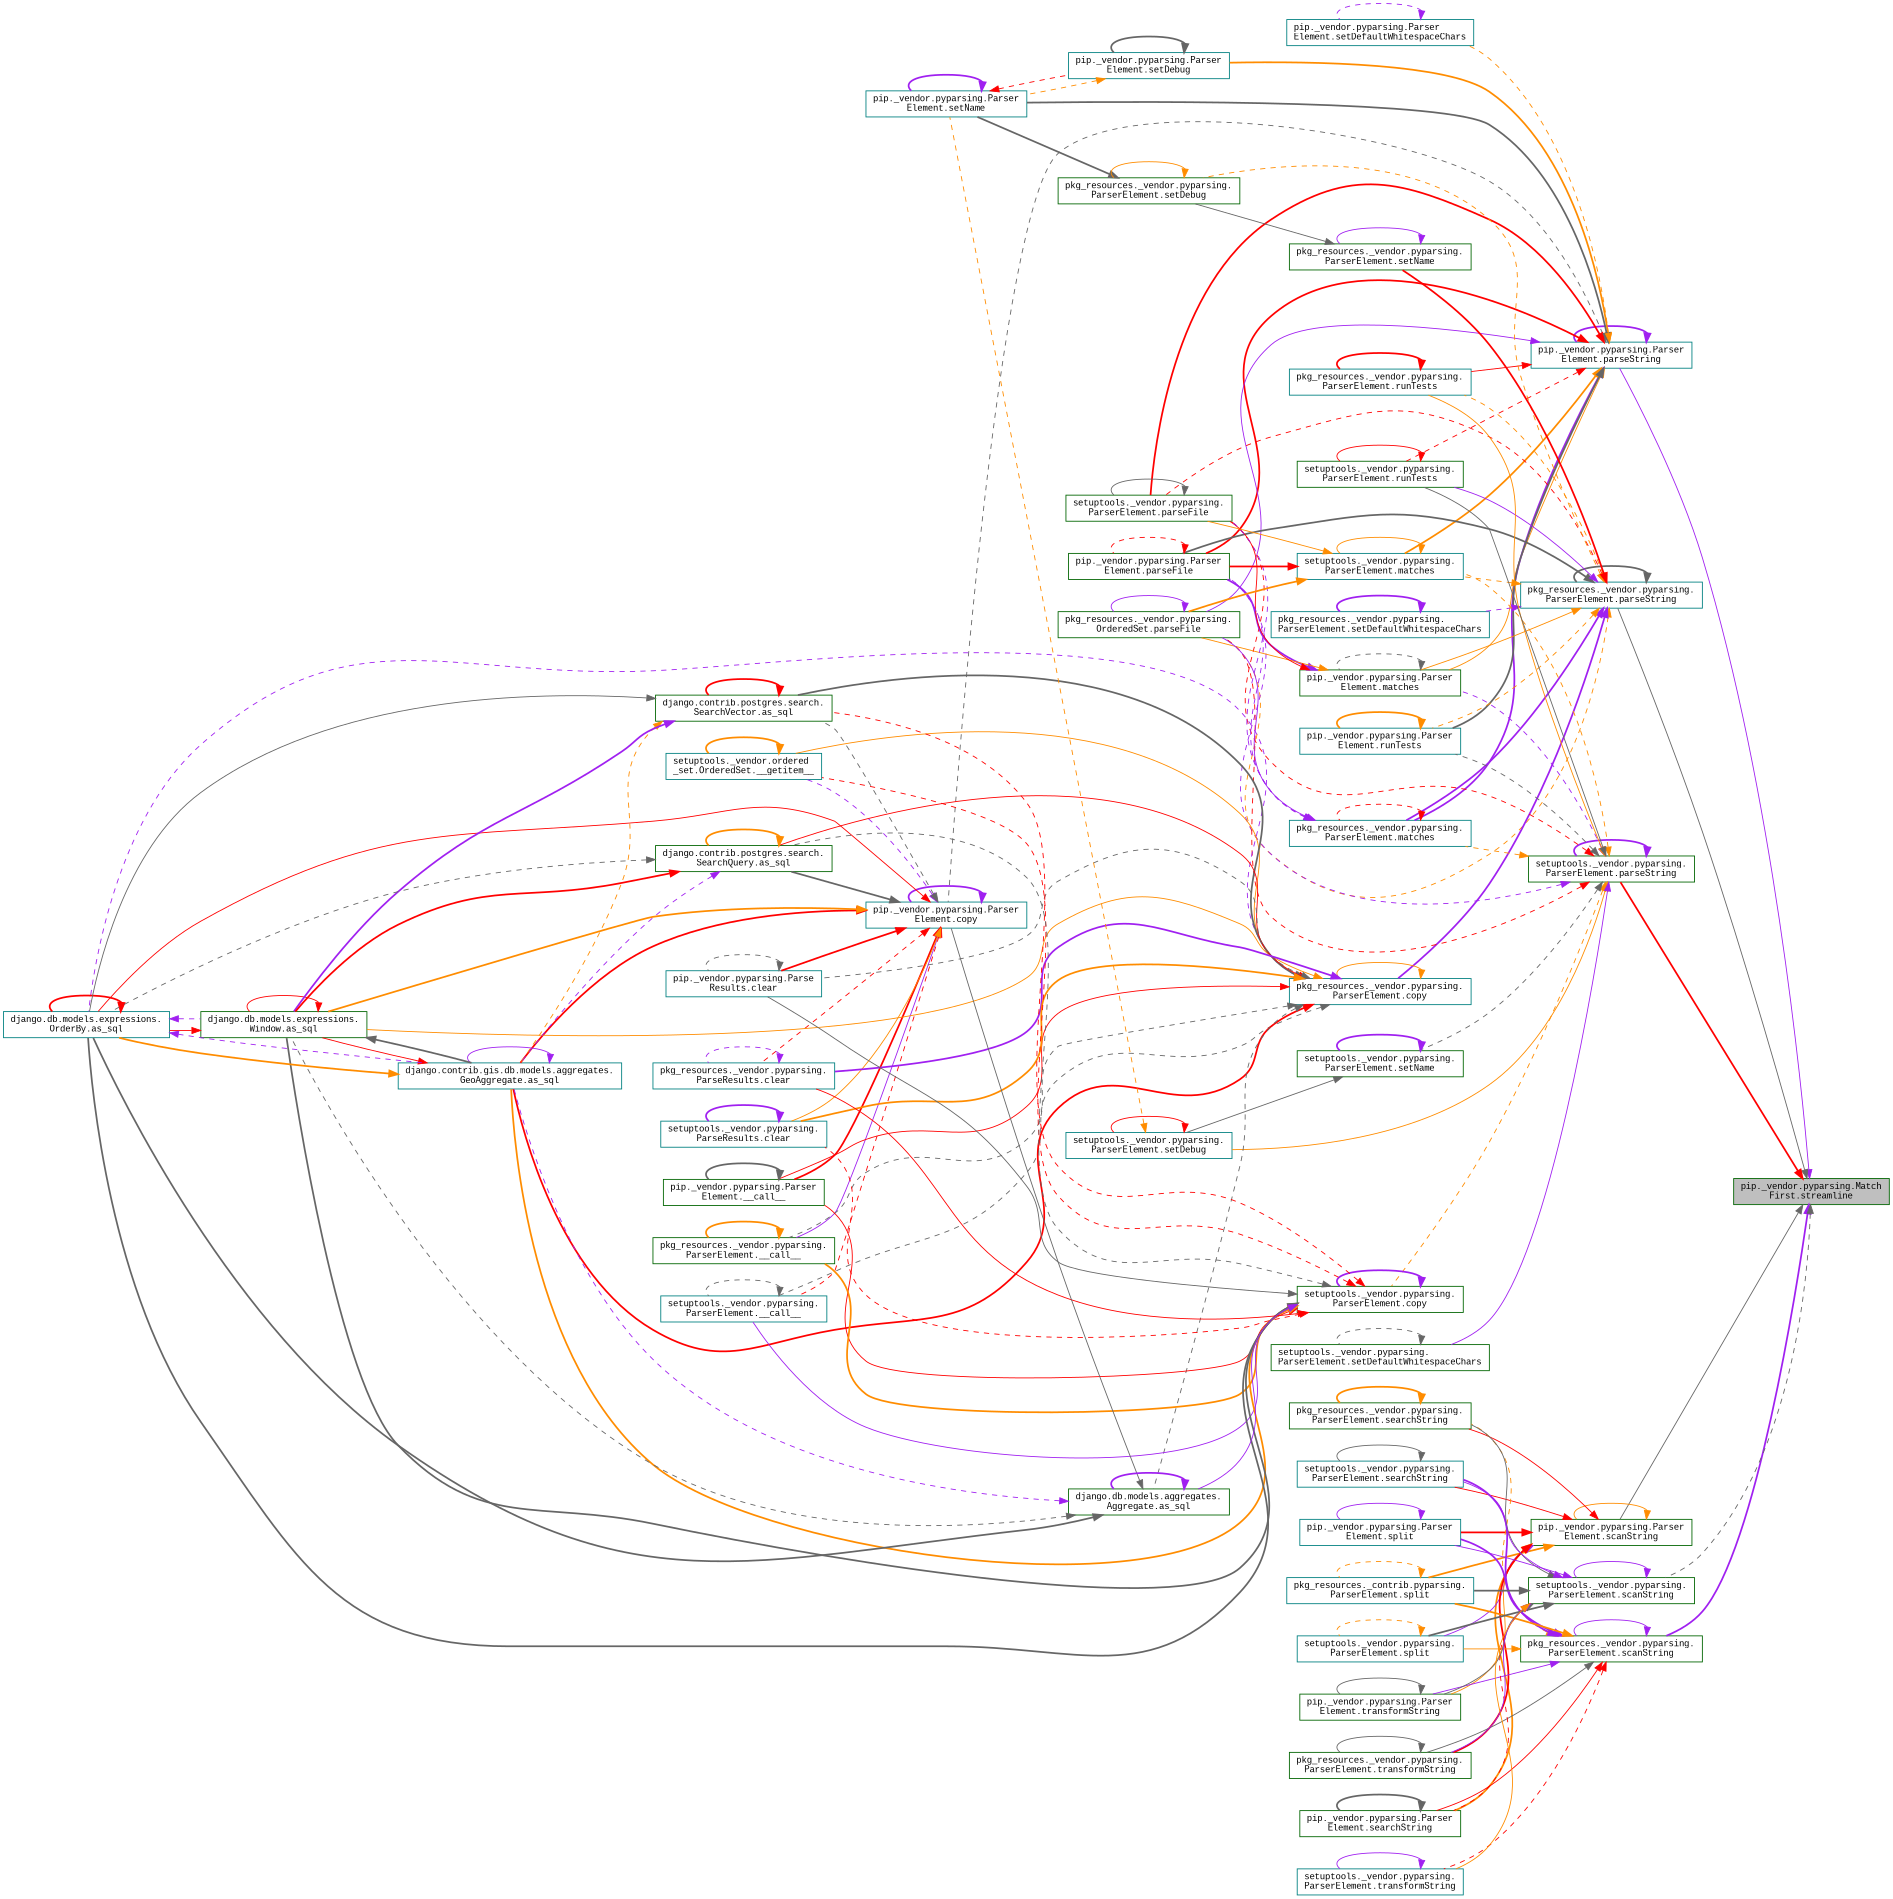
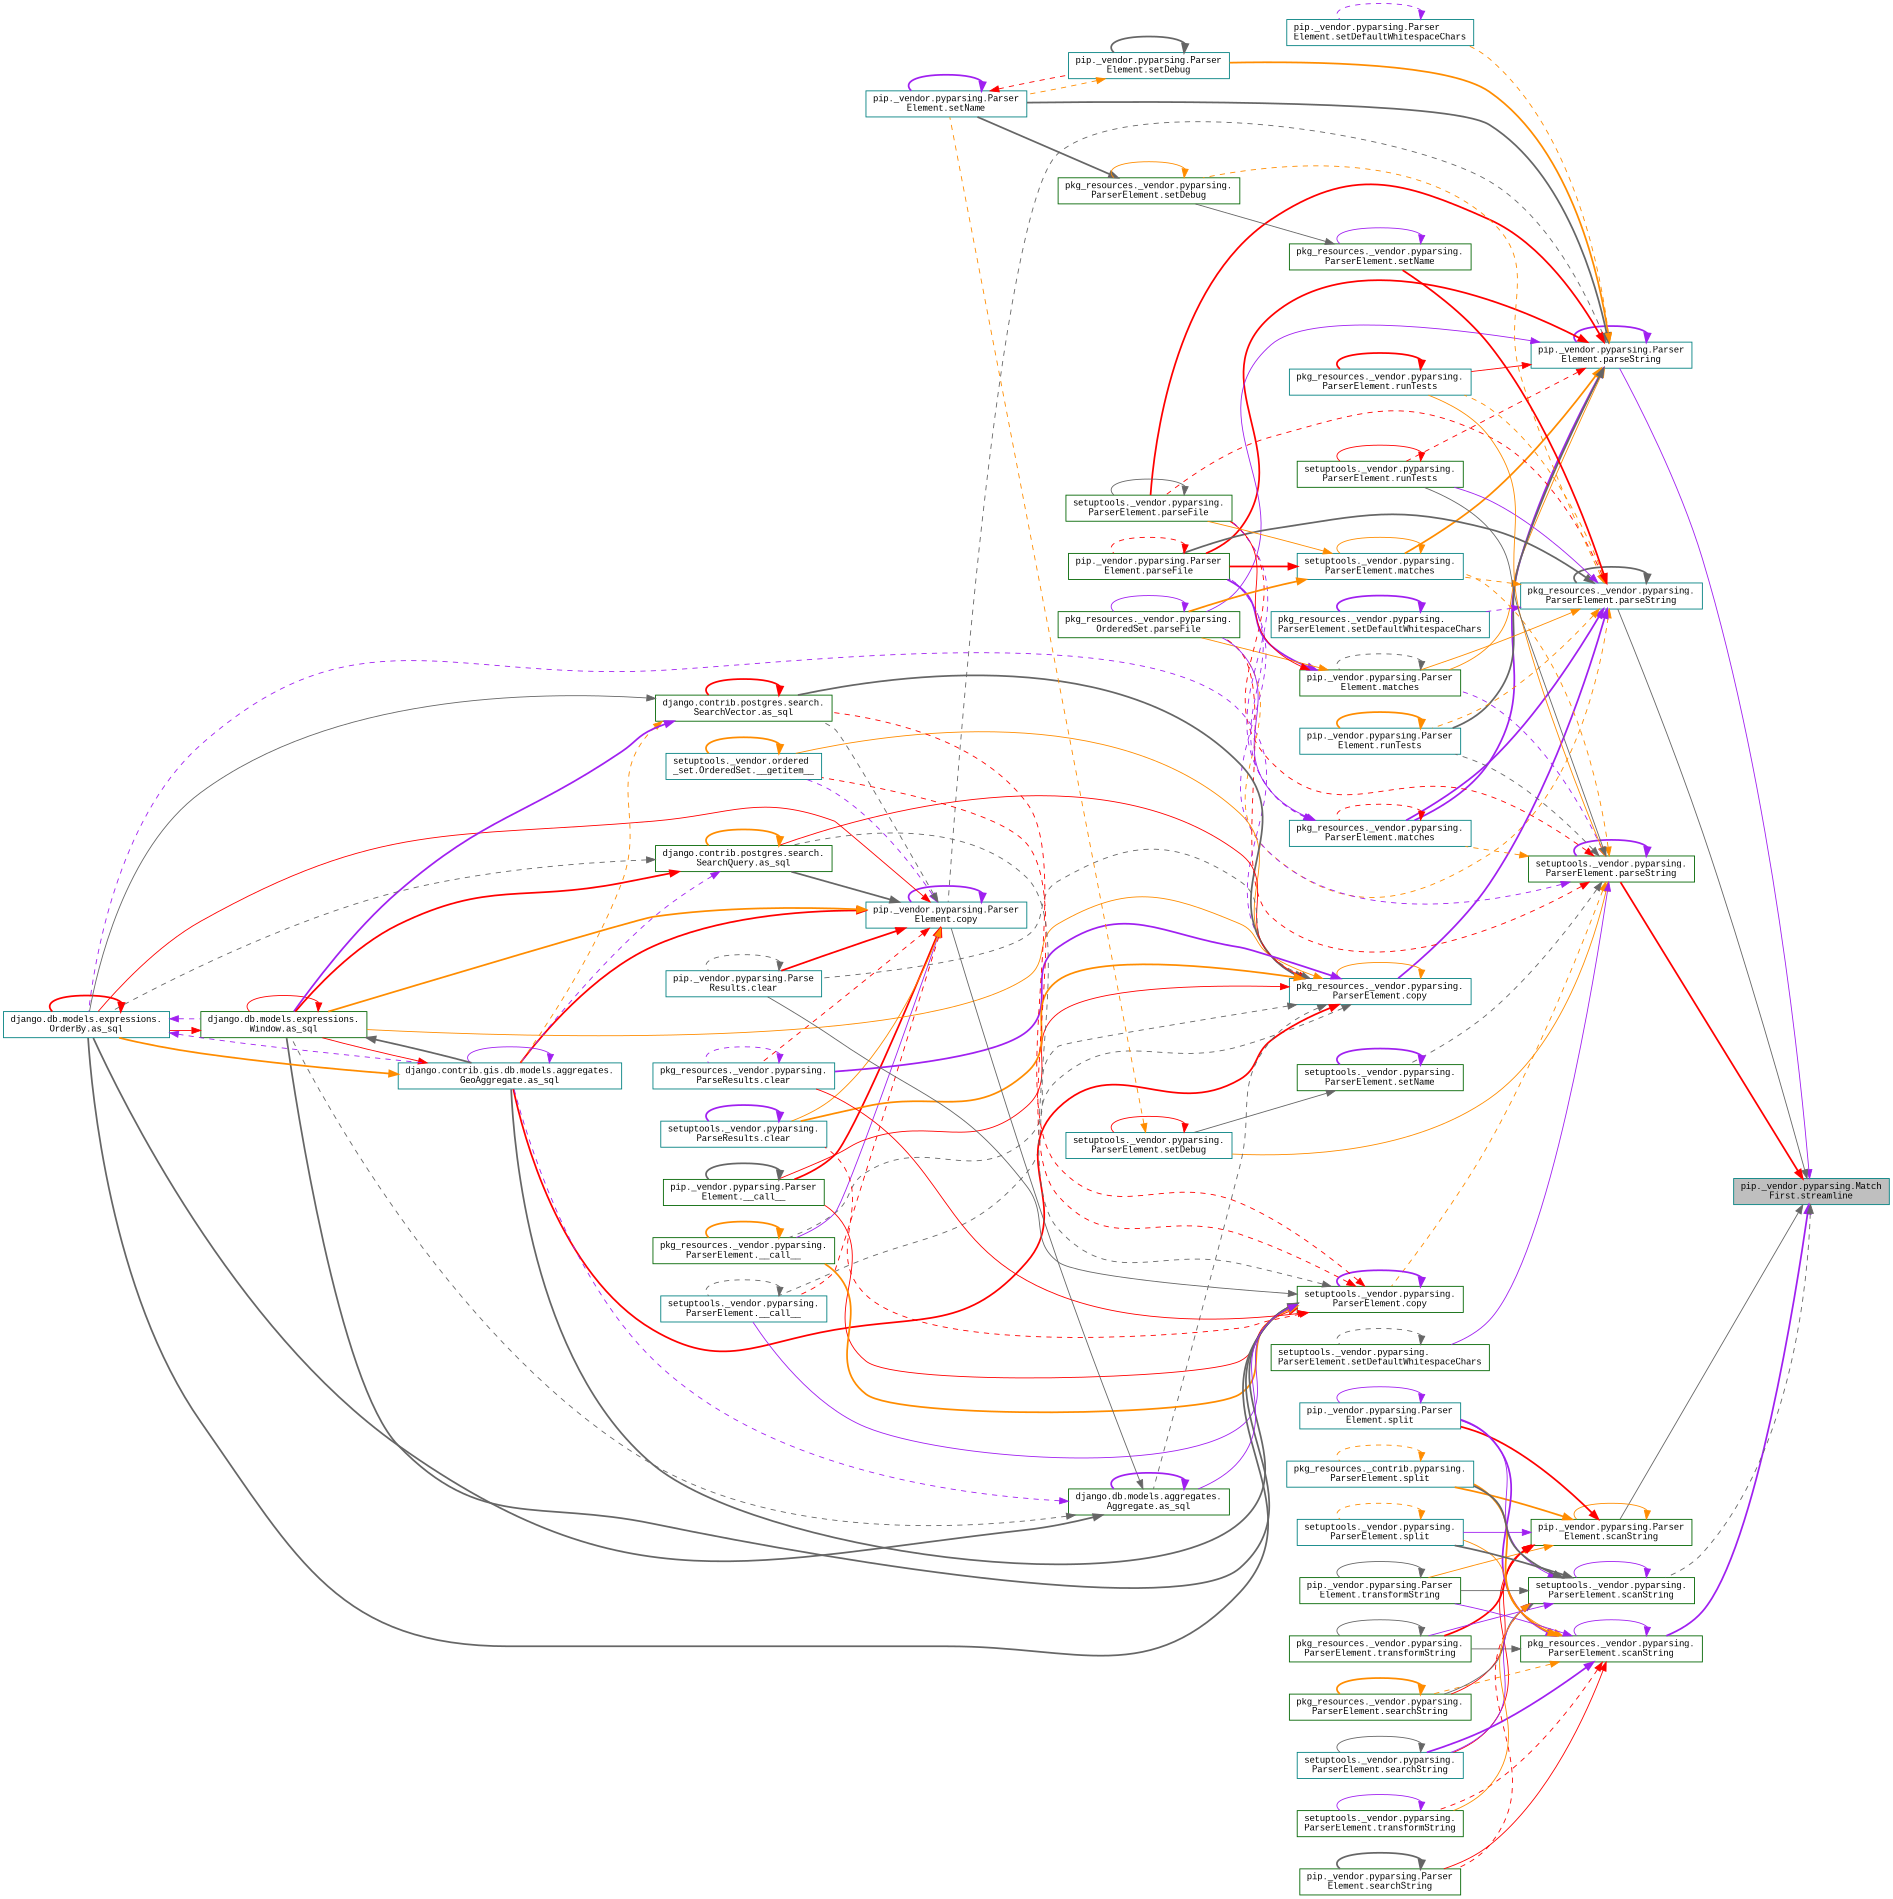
node "pip._vendor.pyparsing.Match First.streamline": color darkgreen -> teal
edge "django.contrib.gis.db.models.aggregates. GeoAggregate.as_sql" -> "setuptools._vendor.pyparsing. ParserElement.copy": color darkorange -> gray40
edge "pip._vendor.pyparsing.Parser Element.searchString" -> "pip._vendor.pyparsing.Parser Element.scanString": removed
node "setuptools._vendor.pyparsing. ParserElement.transformString": color teal -> darkgreen
